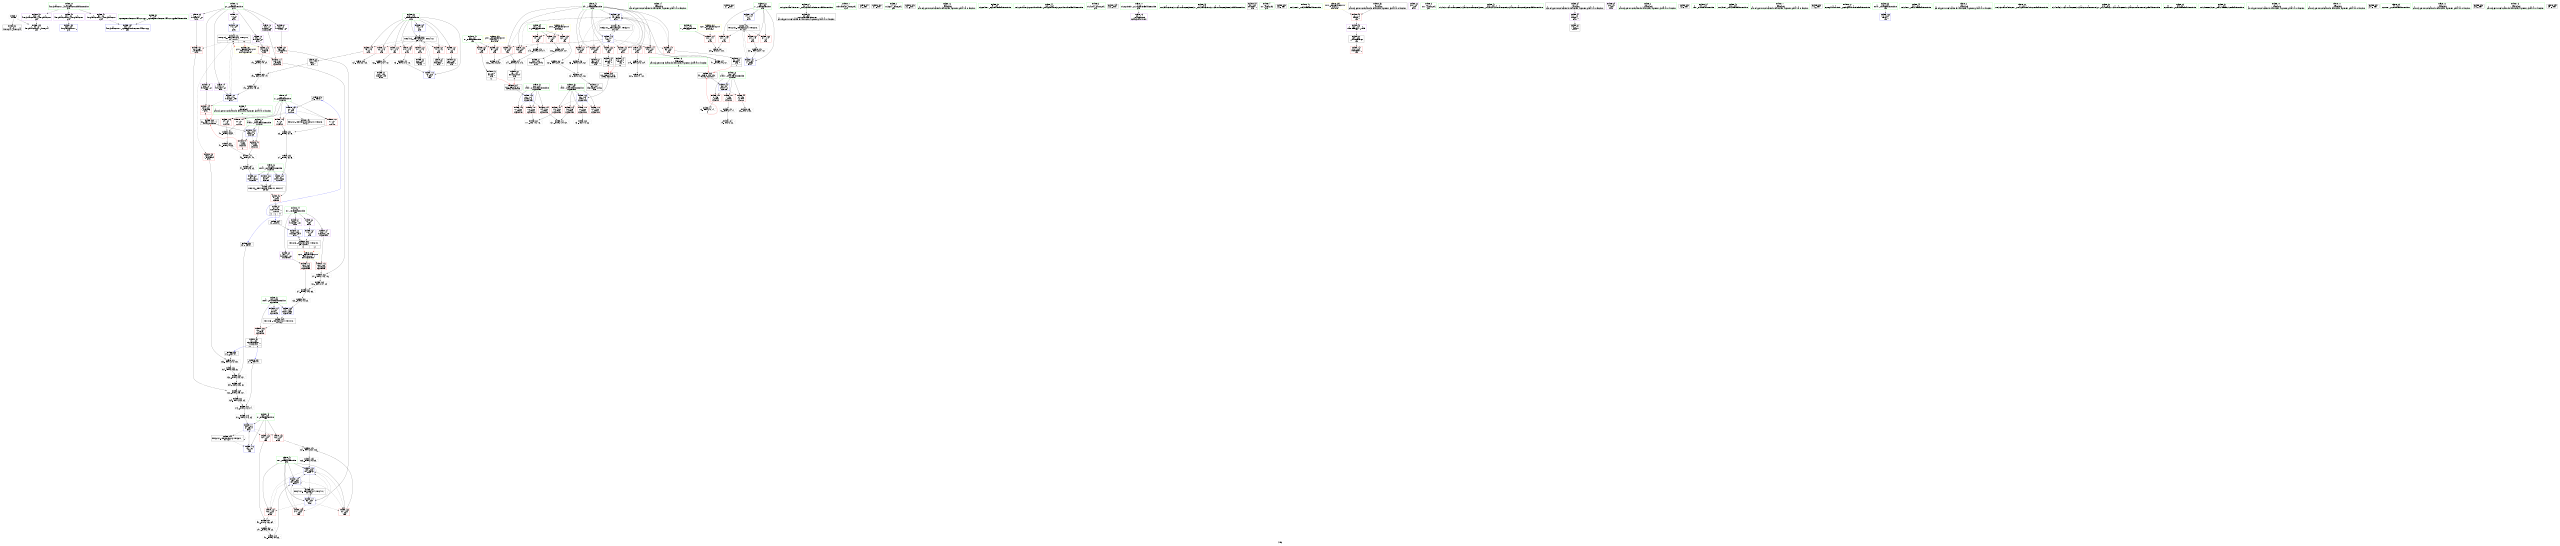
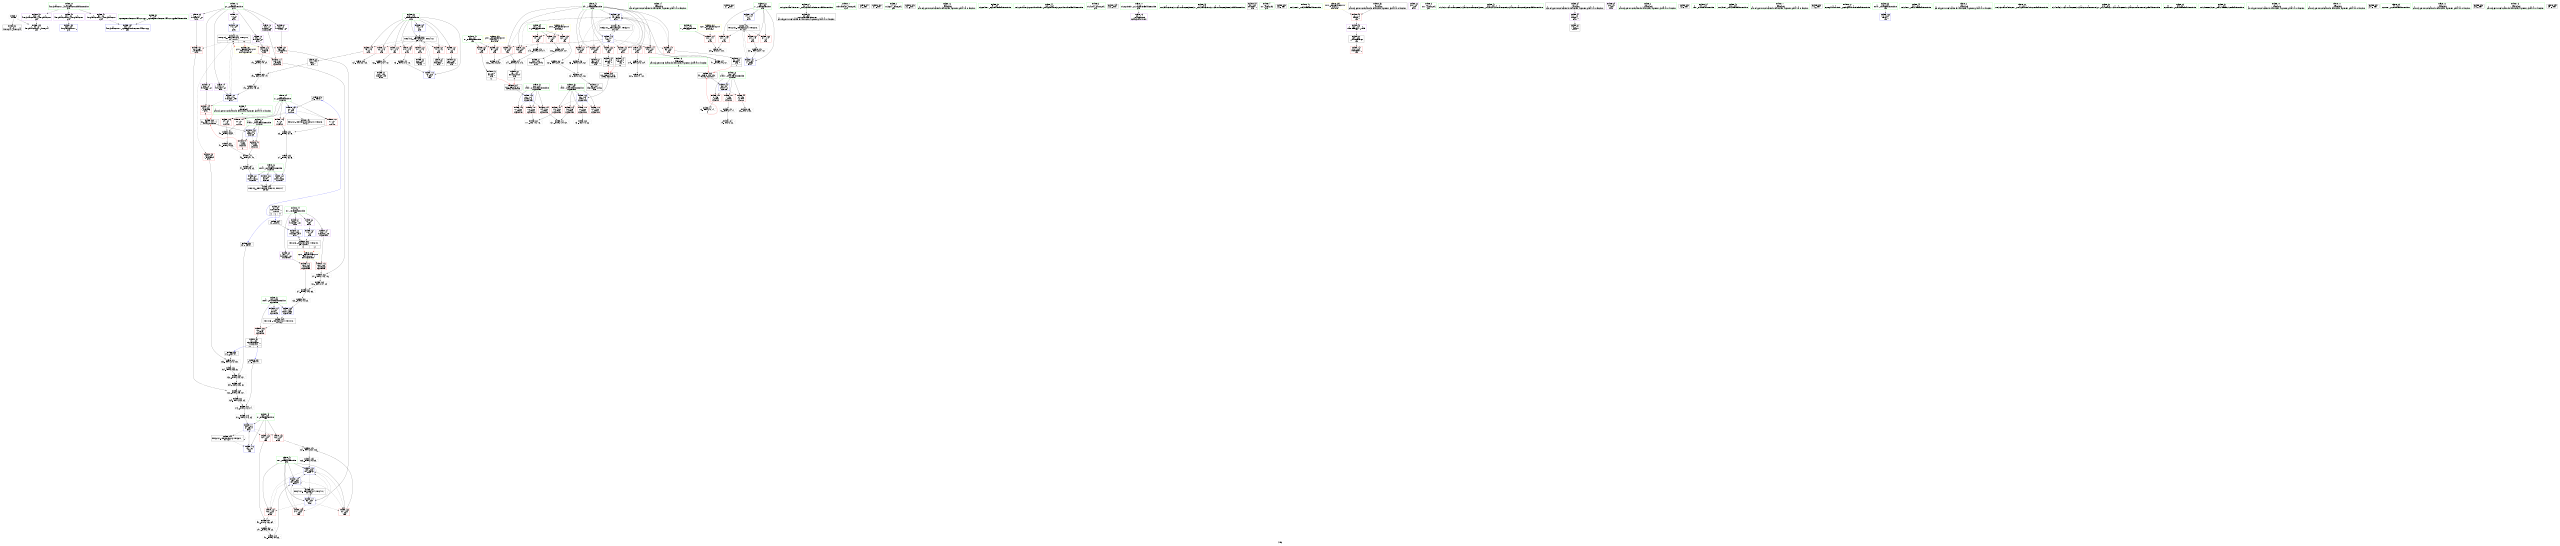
node "NodeID: 96": removed
